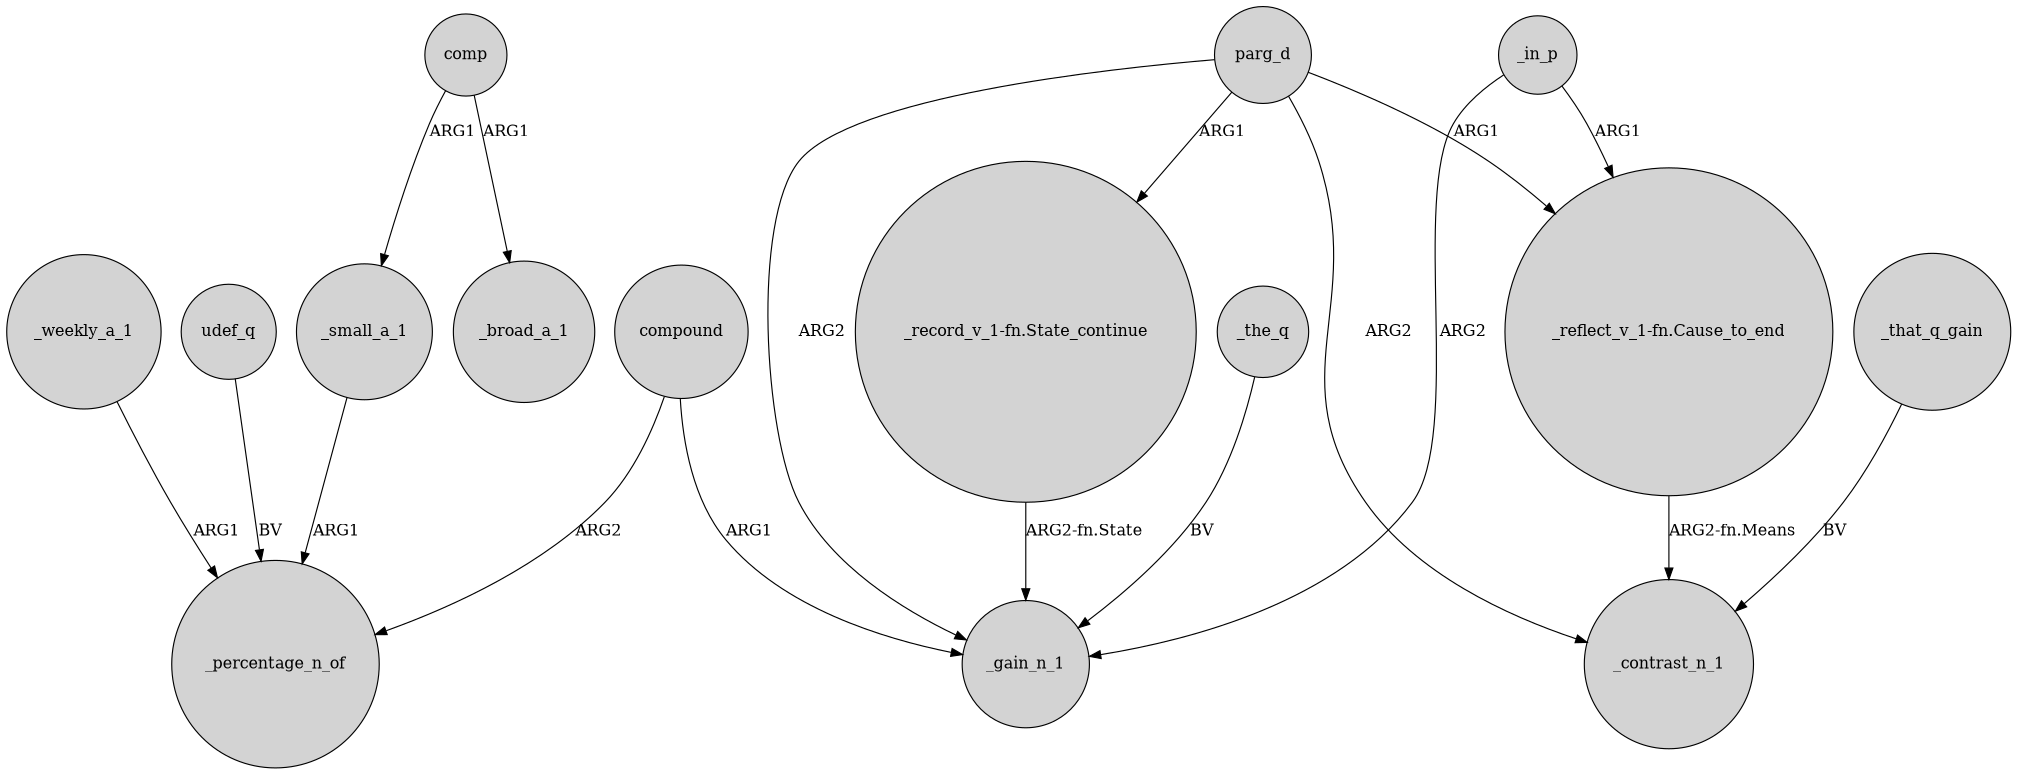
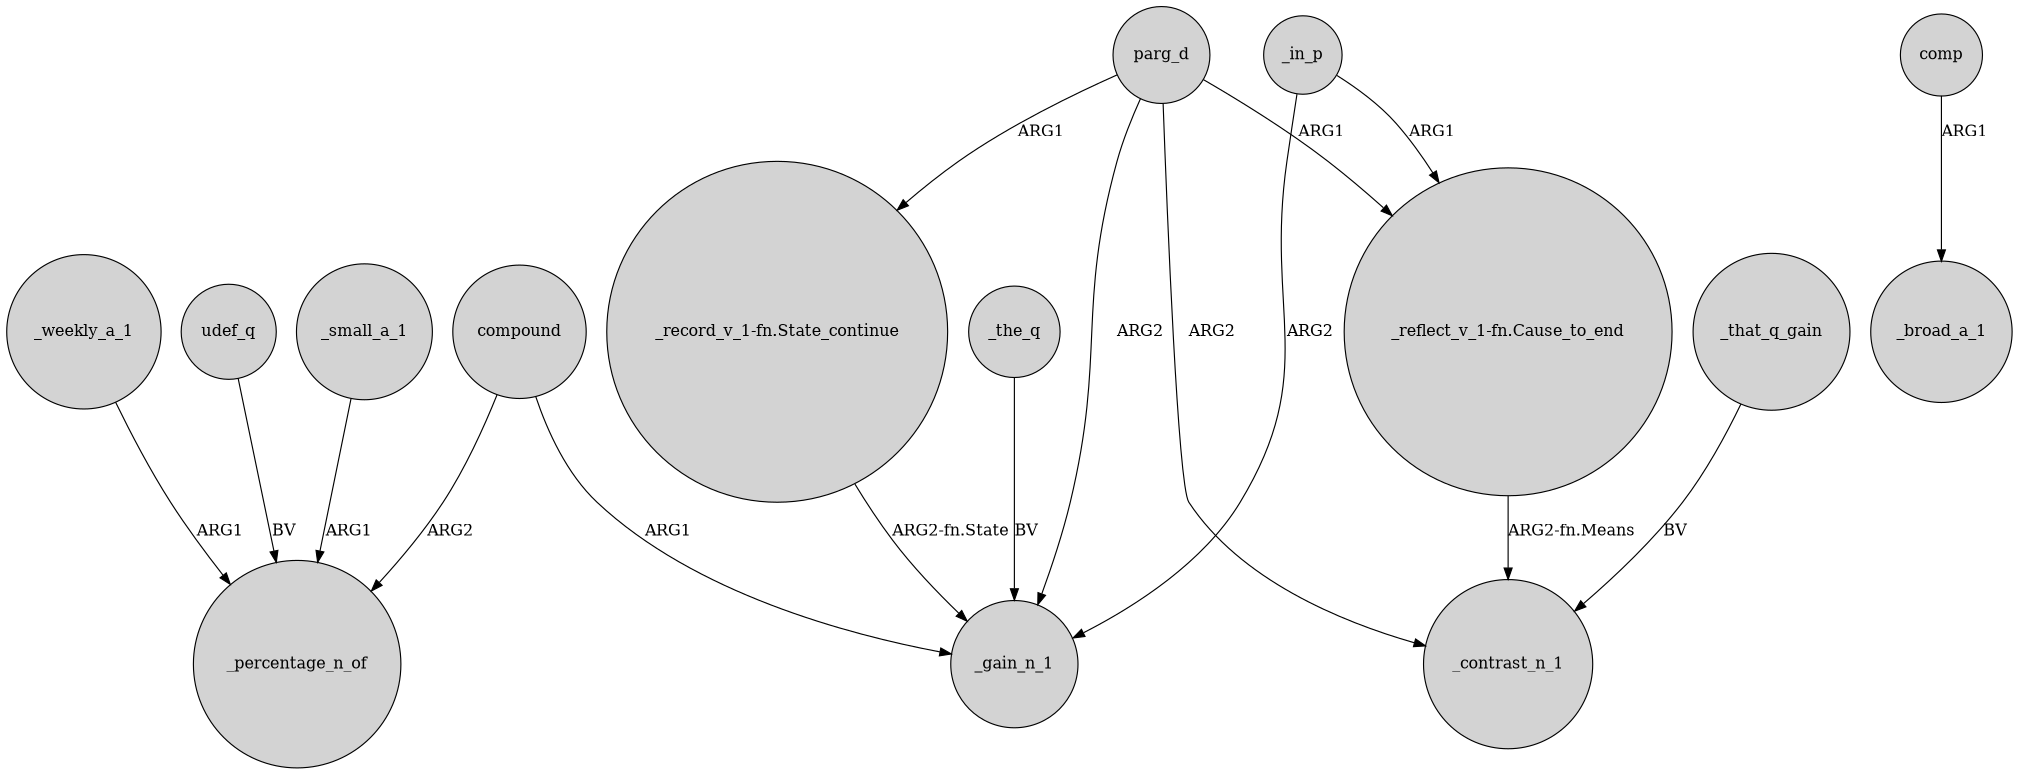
edge "comp" -> "_small_a_1": removed, label "ARG1"
